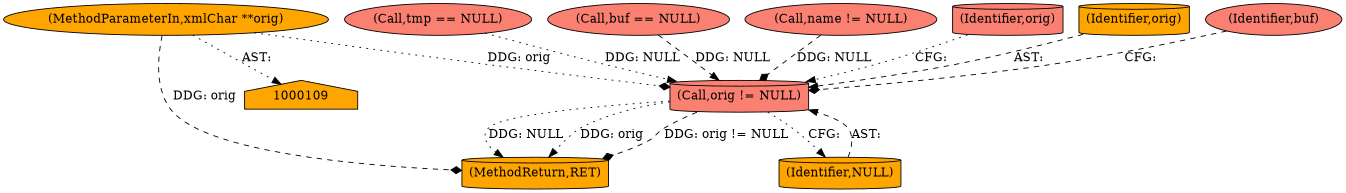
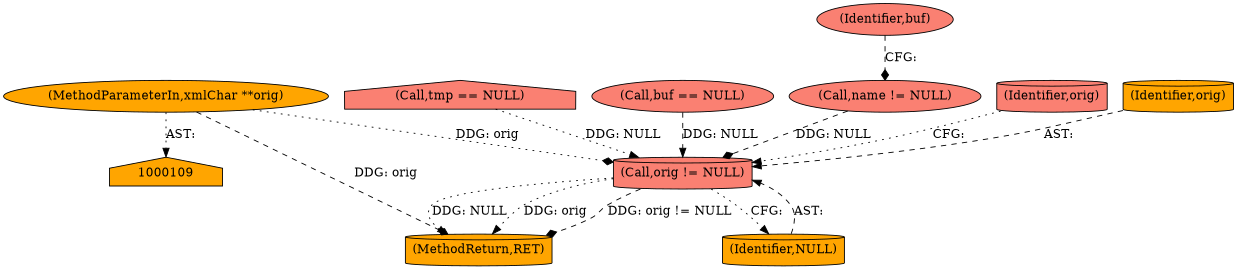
node "(Call,tmp == NULL)": shape ellipse -> house
edge "(Identifier,buf)" -> "(Call,orig != NULL)": now "(Identifier,buf)" -> "(Call,name != NULL)"
